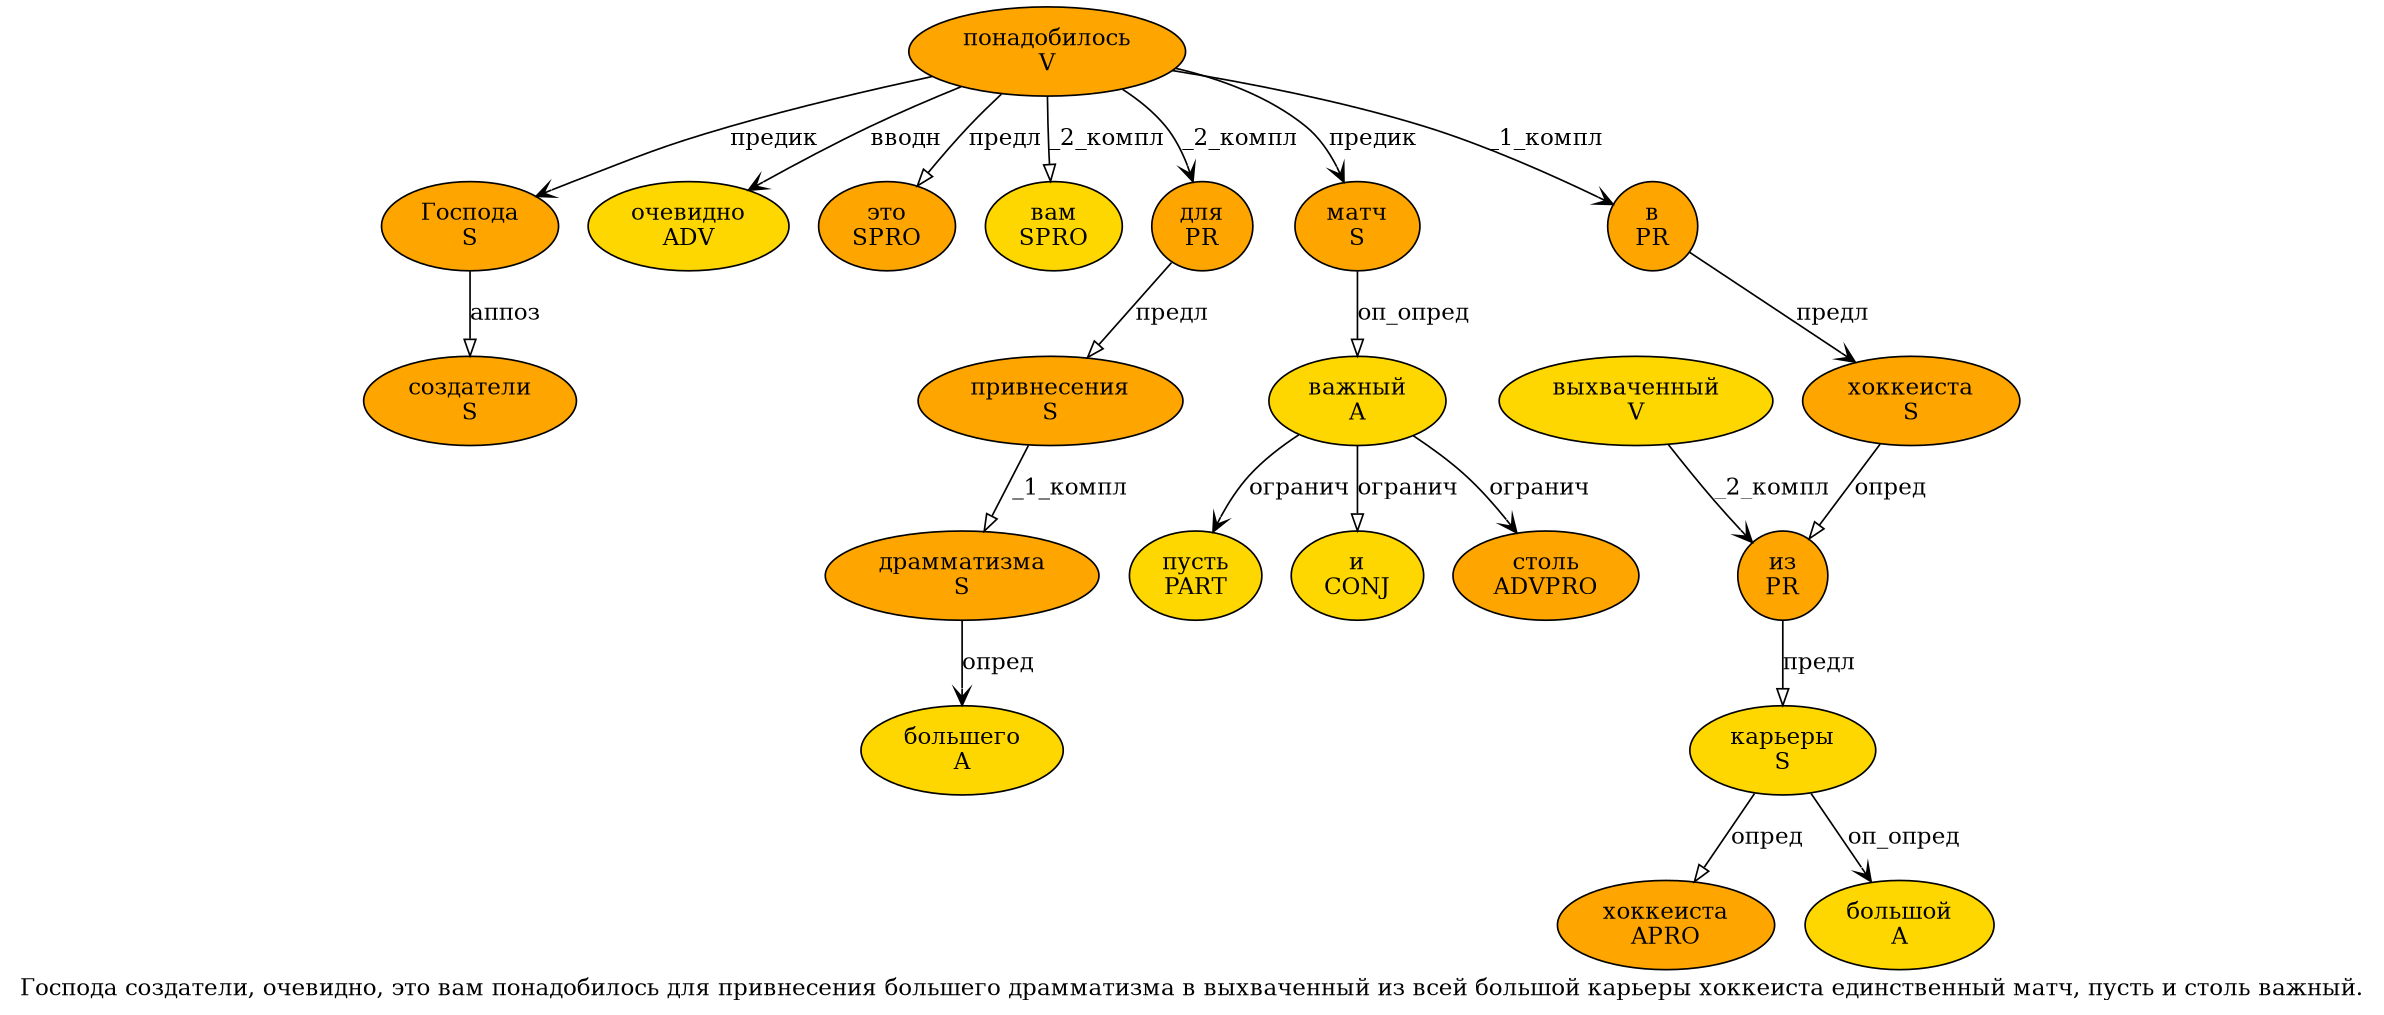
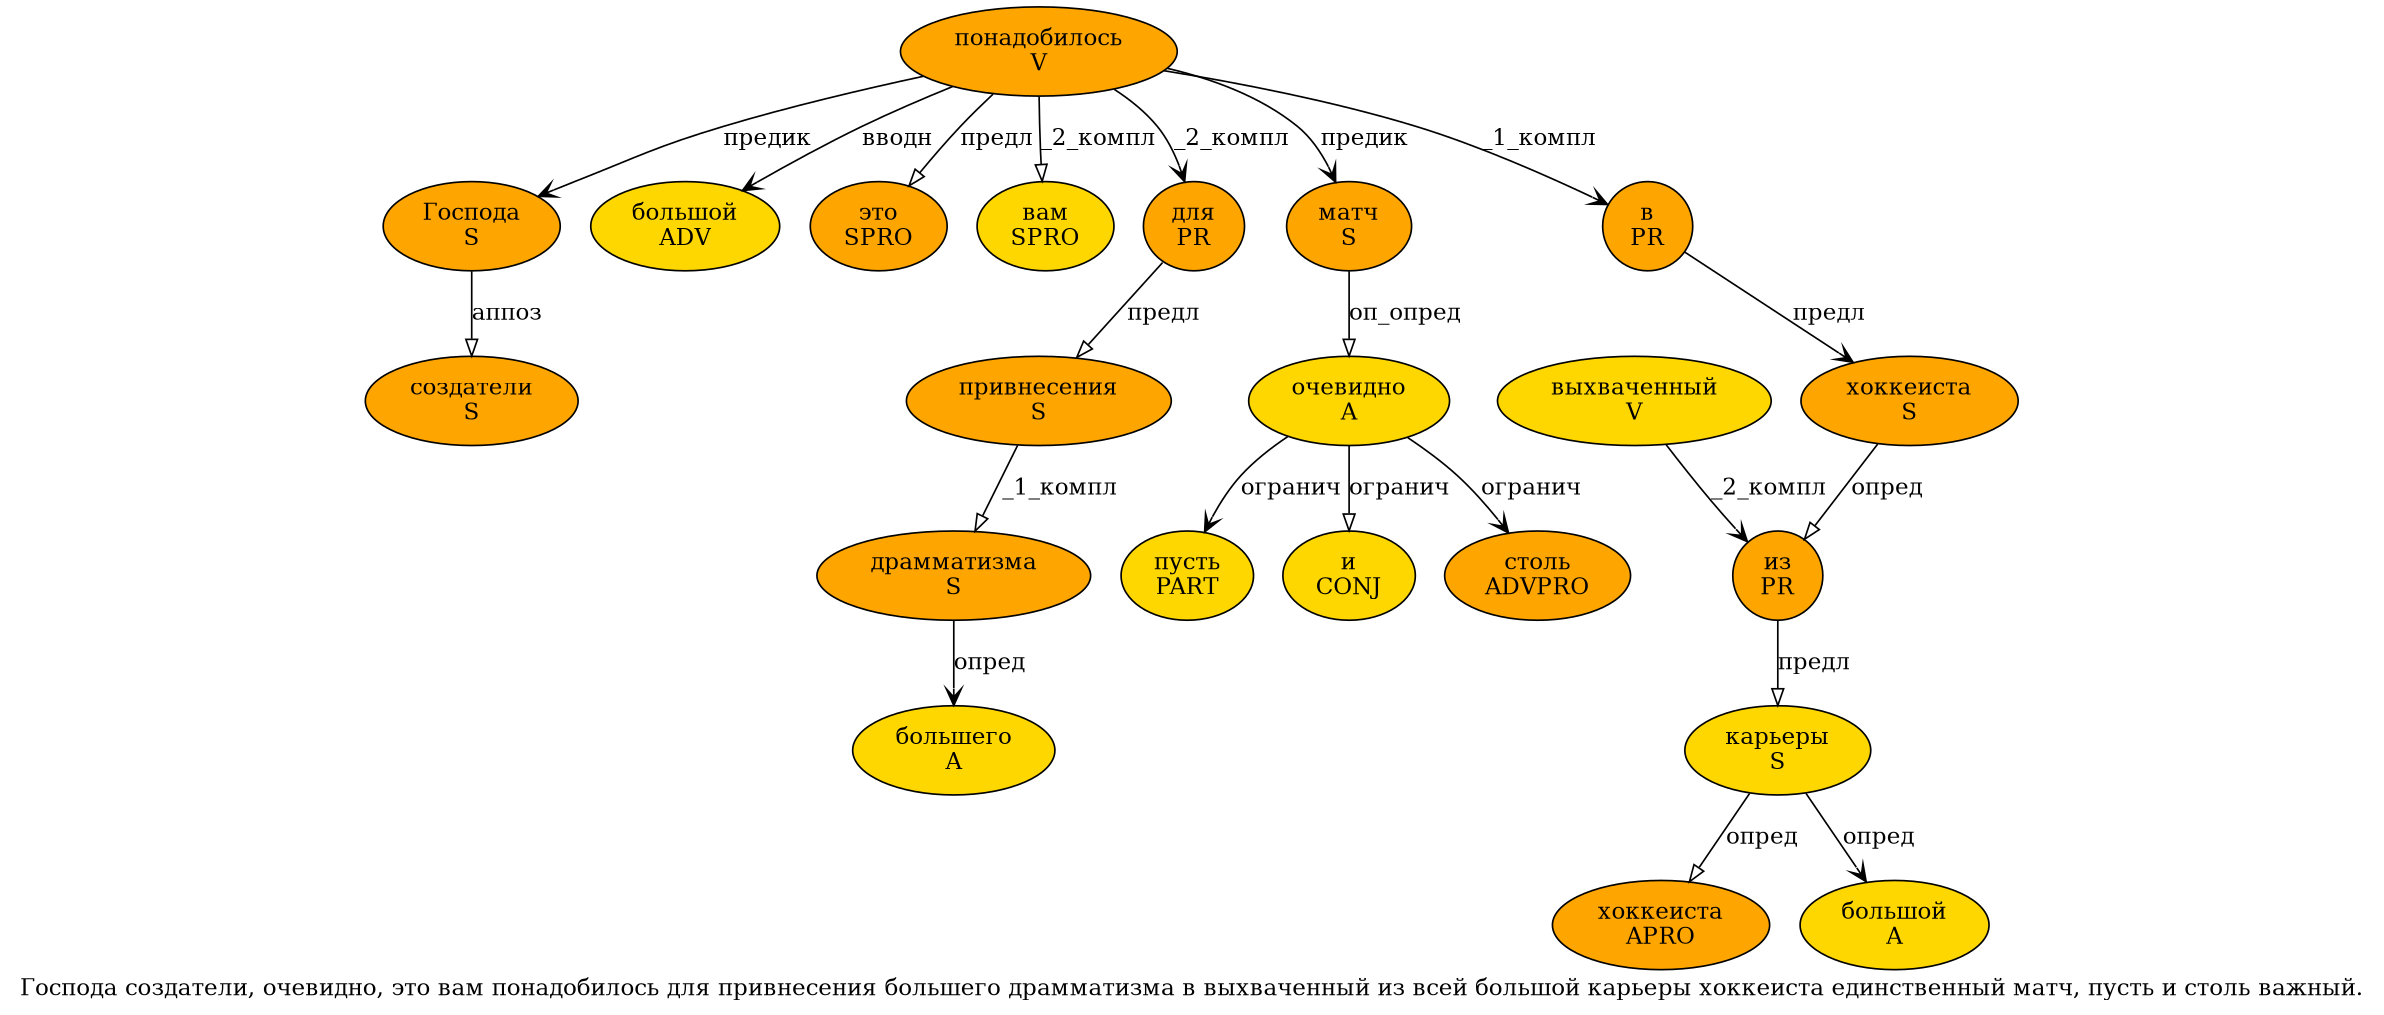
node "очевидно ADV": label "очевидно ADV" -> "большой ADV"
node "важный A": label "важный A" -> "очевидно A"
edge "карьеры S" -> "большой A": label "оп_опред" -> "опред"
